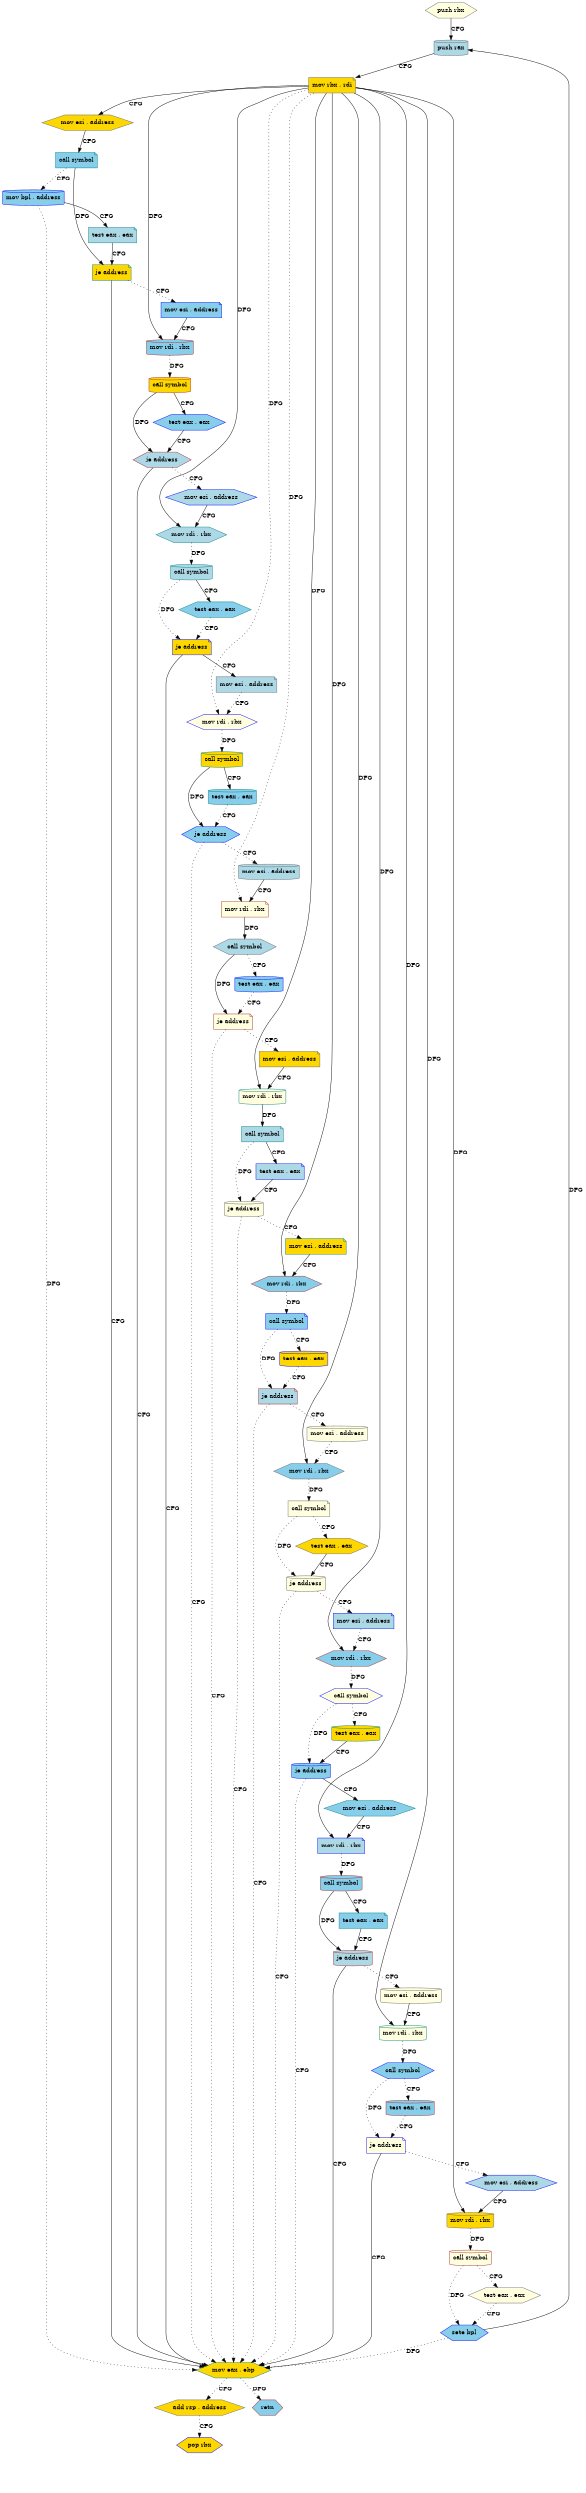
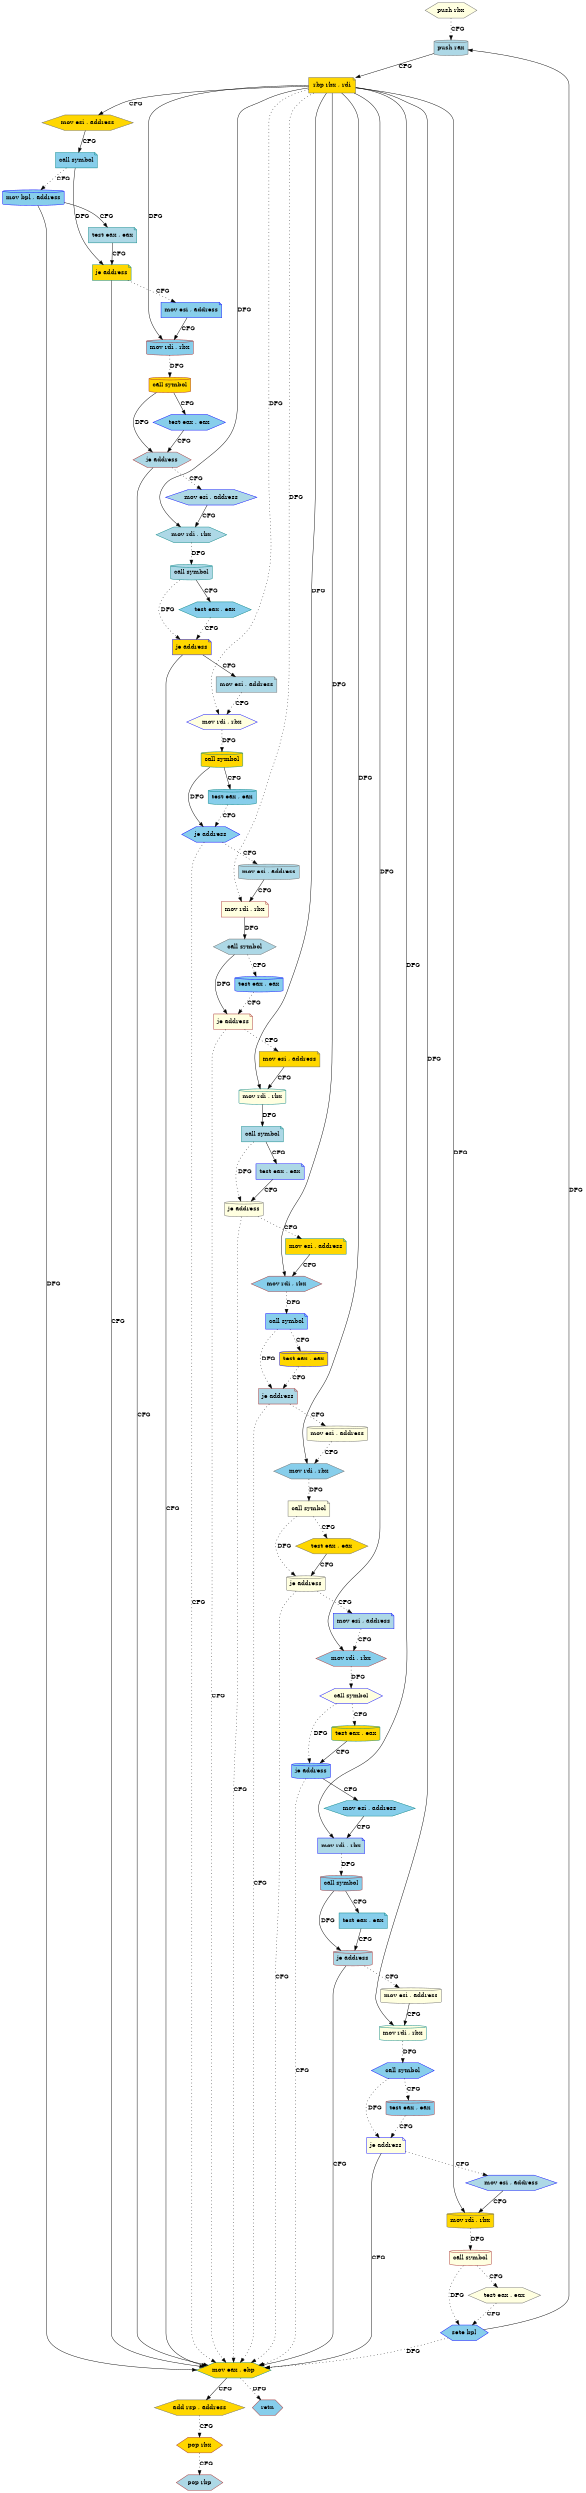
edge "push rbx" -> "push rax": style solid -> dotted
node "mov rbx , rdi": label "mov rbx , rdi" -> "rbp rbx , rdi"
edge "mov bpl , address" -> "mov eax , ebp": style dotted -> solid
edge "mov eax , ebp" -> "add rsp , address": style dotted -> solid
node "pop rbx": color blue -> brown
node "pop rbp": added
